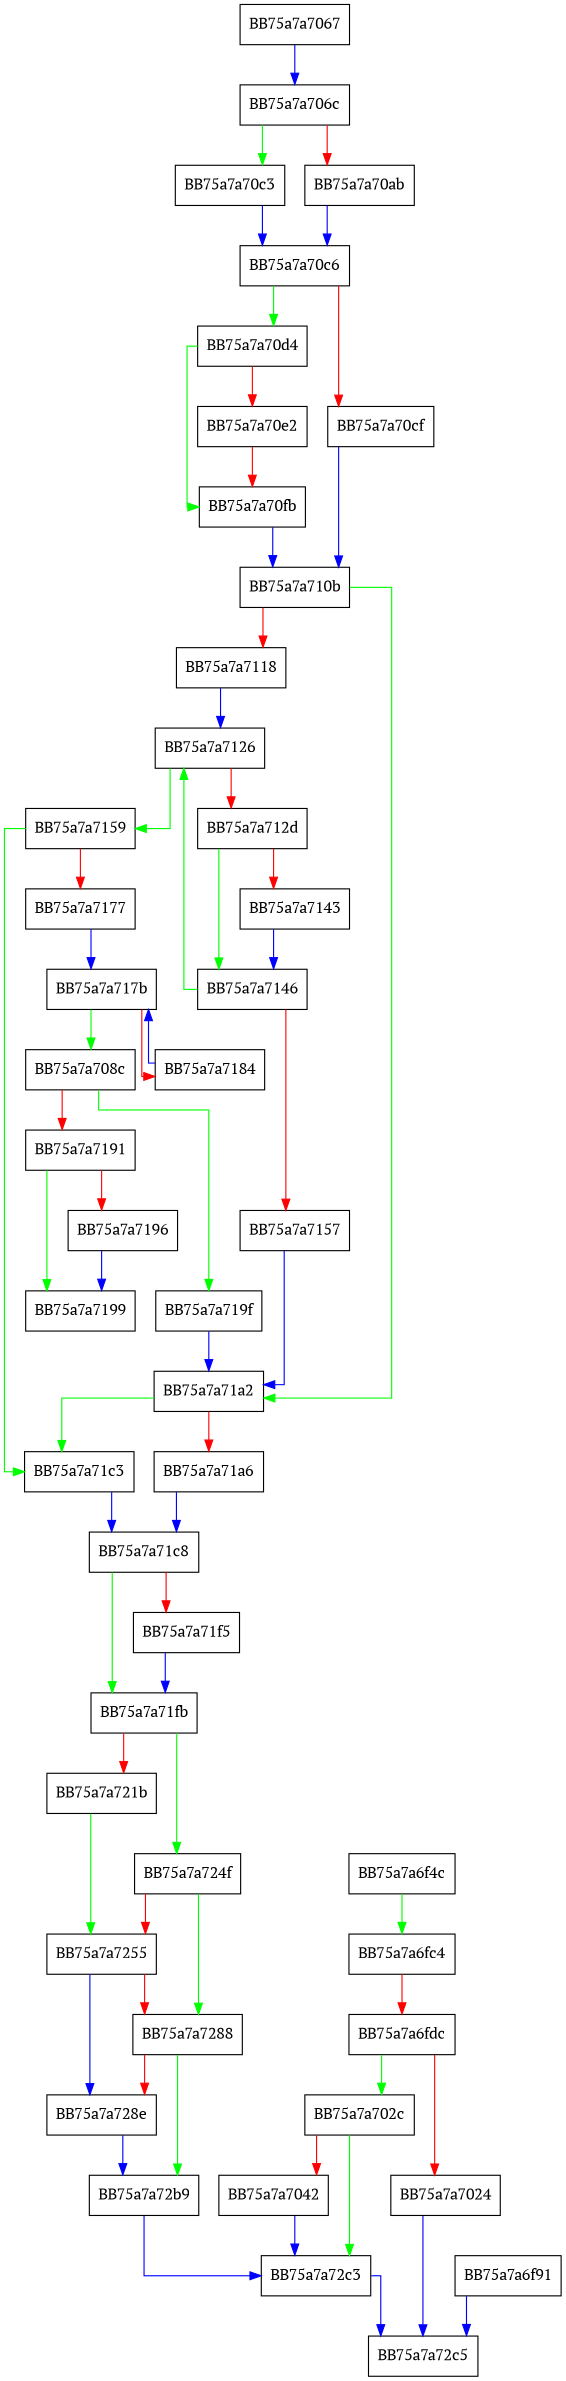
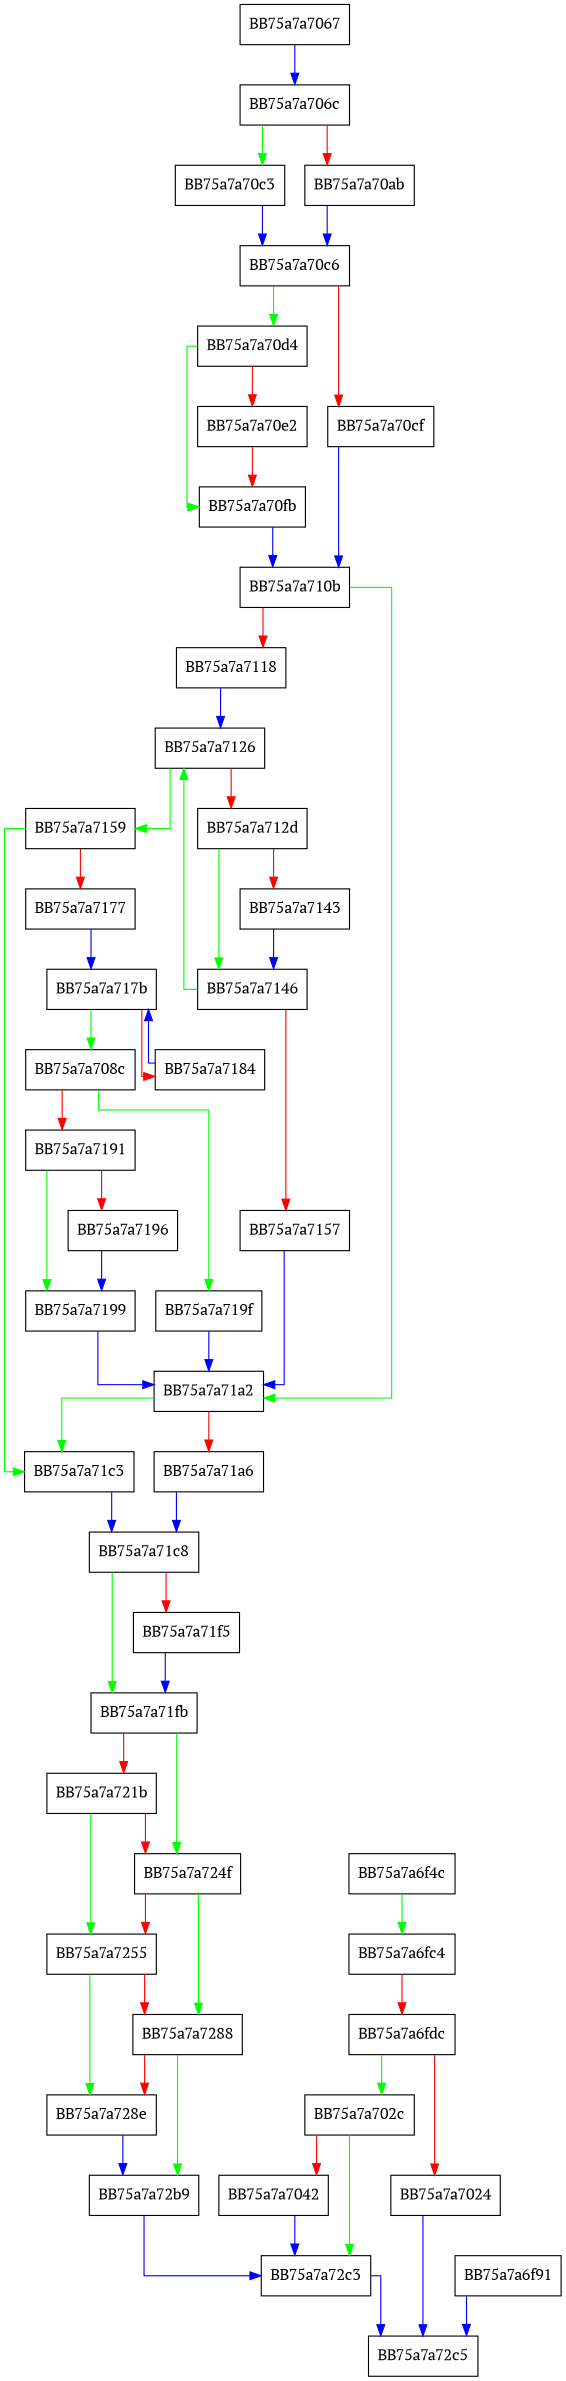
edge "BB75a7a7199" -> "BB75a7a71a2": added
edge "BB75a7a721b" -> "BB75a7a724f": added
edge "BB75a7a7255" -> "BB75a7a728e": color blue -> green
